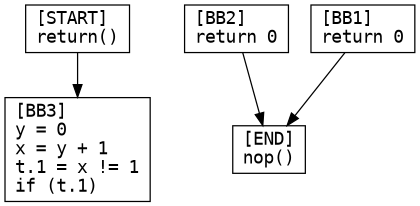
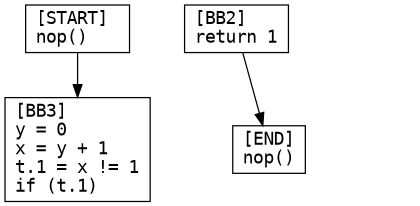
node "[START] return()": label "[START] return()" -> "[START] nop()"
node "[BB2] return 0": label "[BB2] return 0" -> "[BB2] return 1"
node "[BB1] return 0": removed
